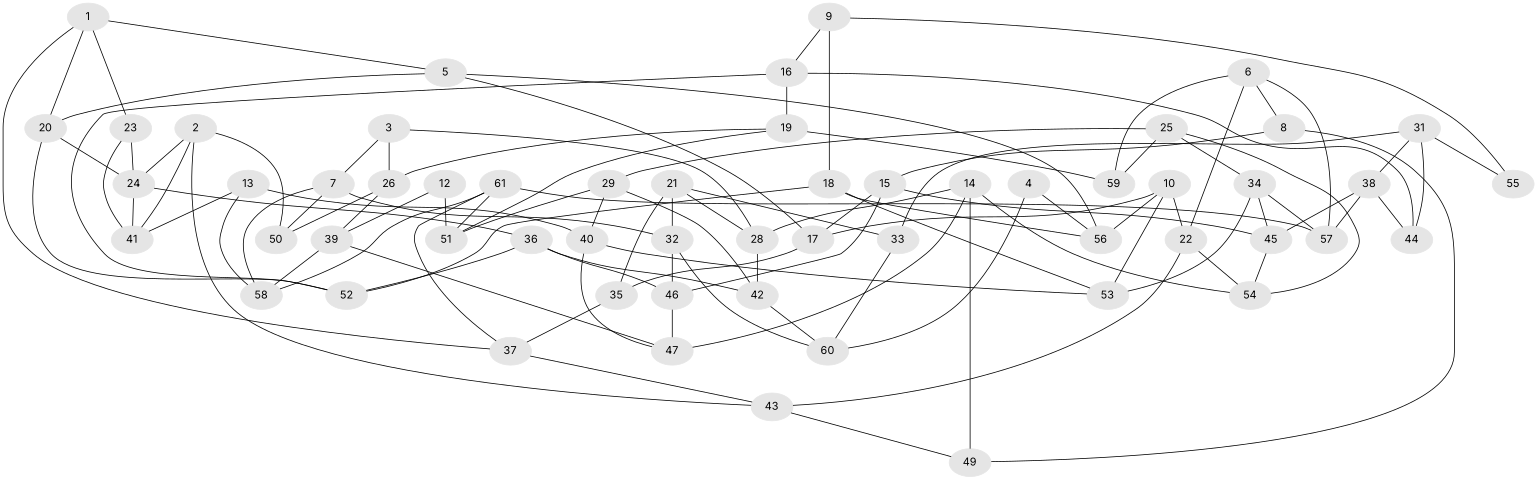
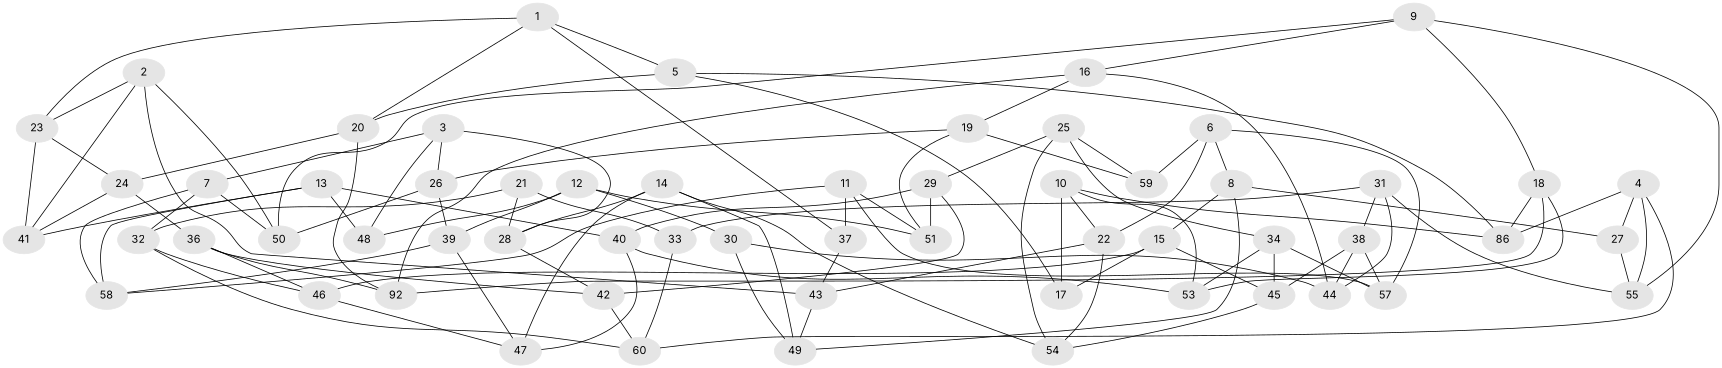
edge "9" -- "50": added
edge "2" -- "24": now "2" -- "23"
node "61": label "61" -> "11"
node "48": added
node "30": added
node "56": label "56" -> "86"
node "27": added
edge "4" -- "55": added
node "52": label "52" -> "92"
node "35": removed
